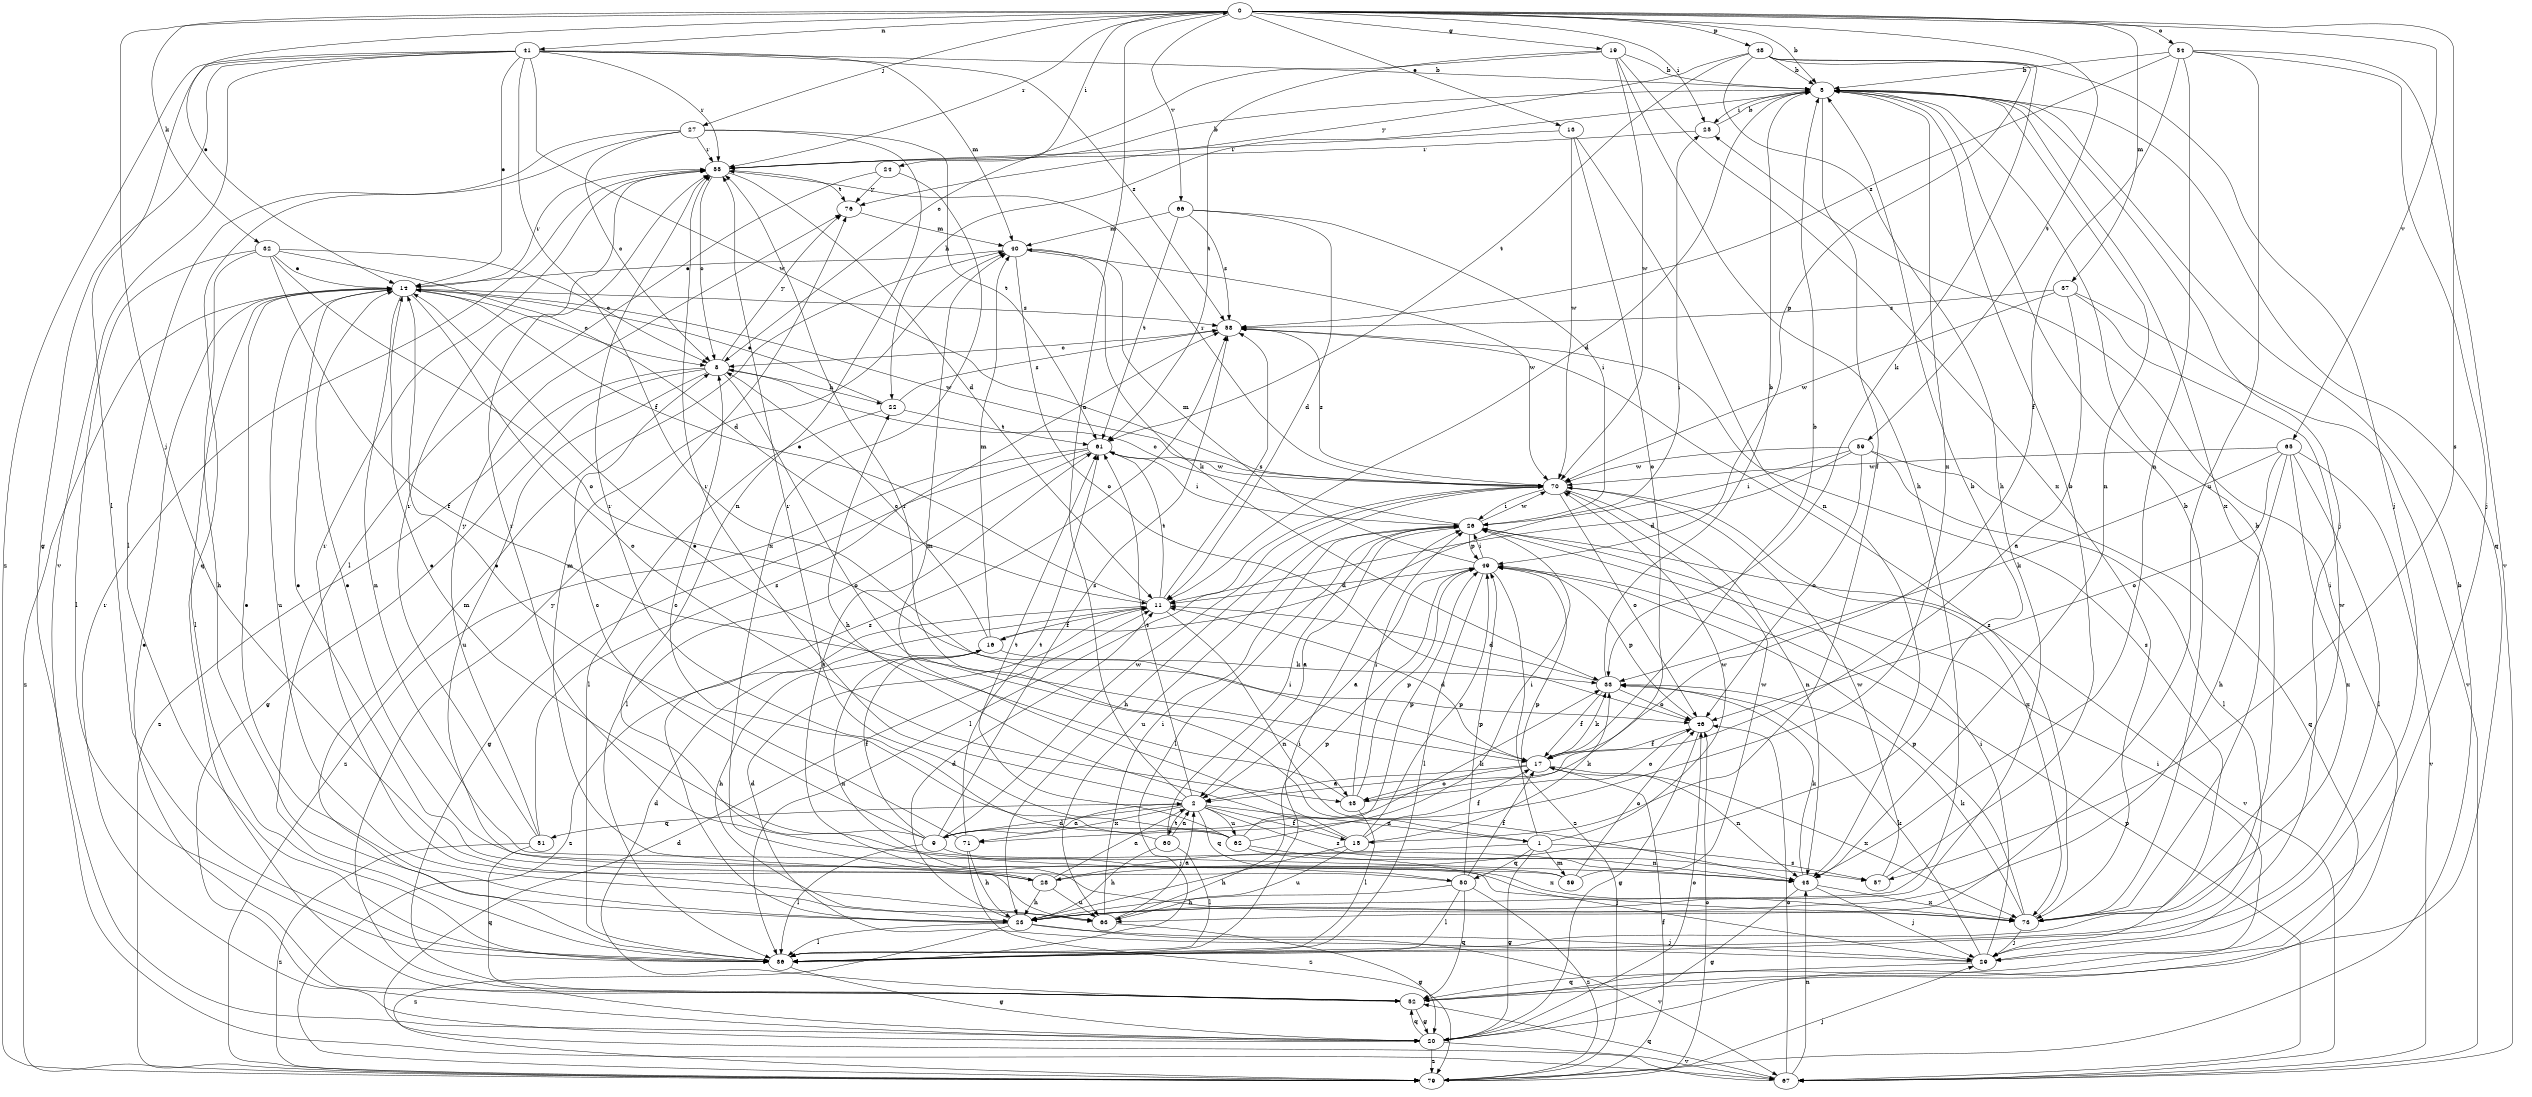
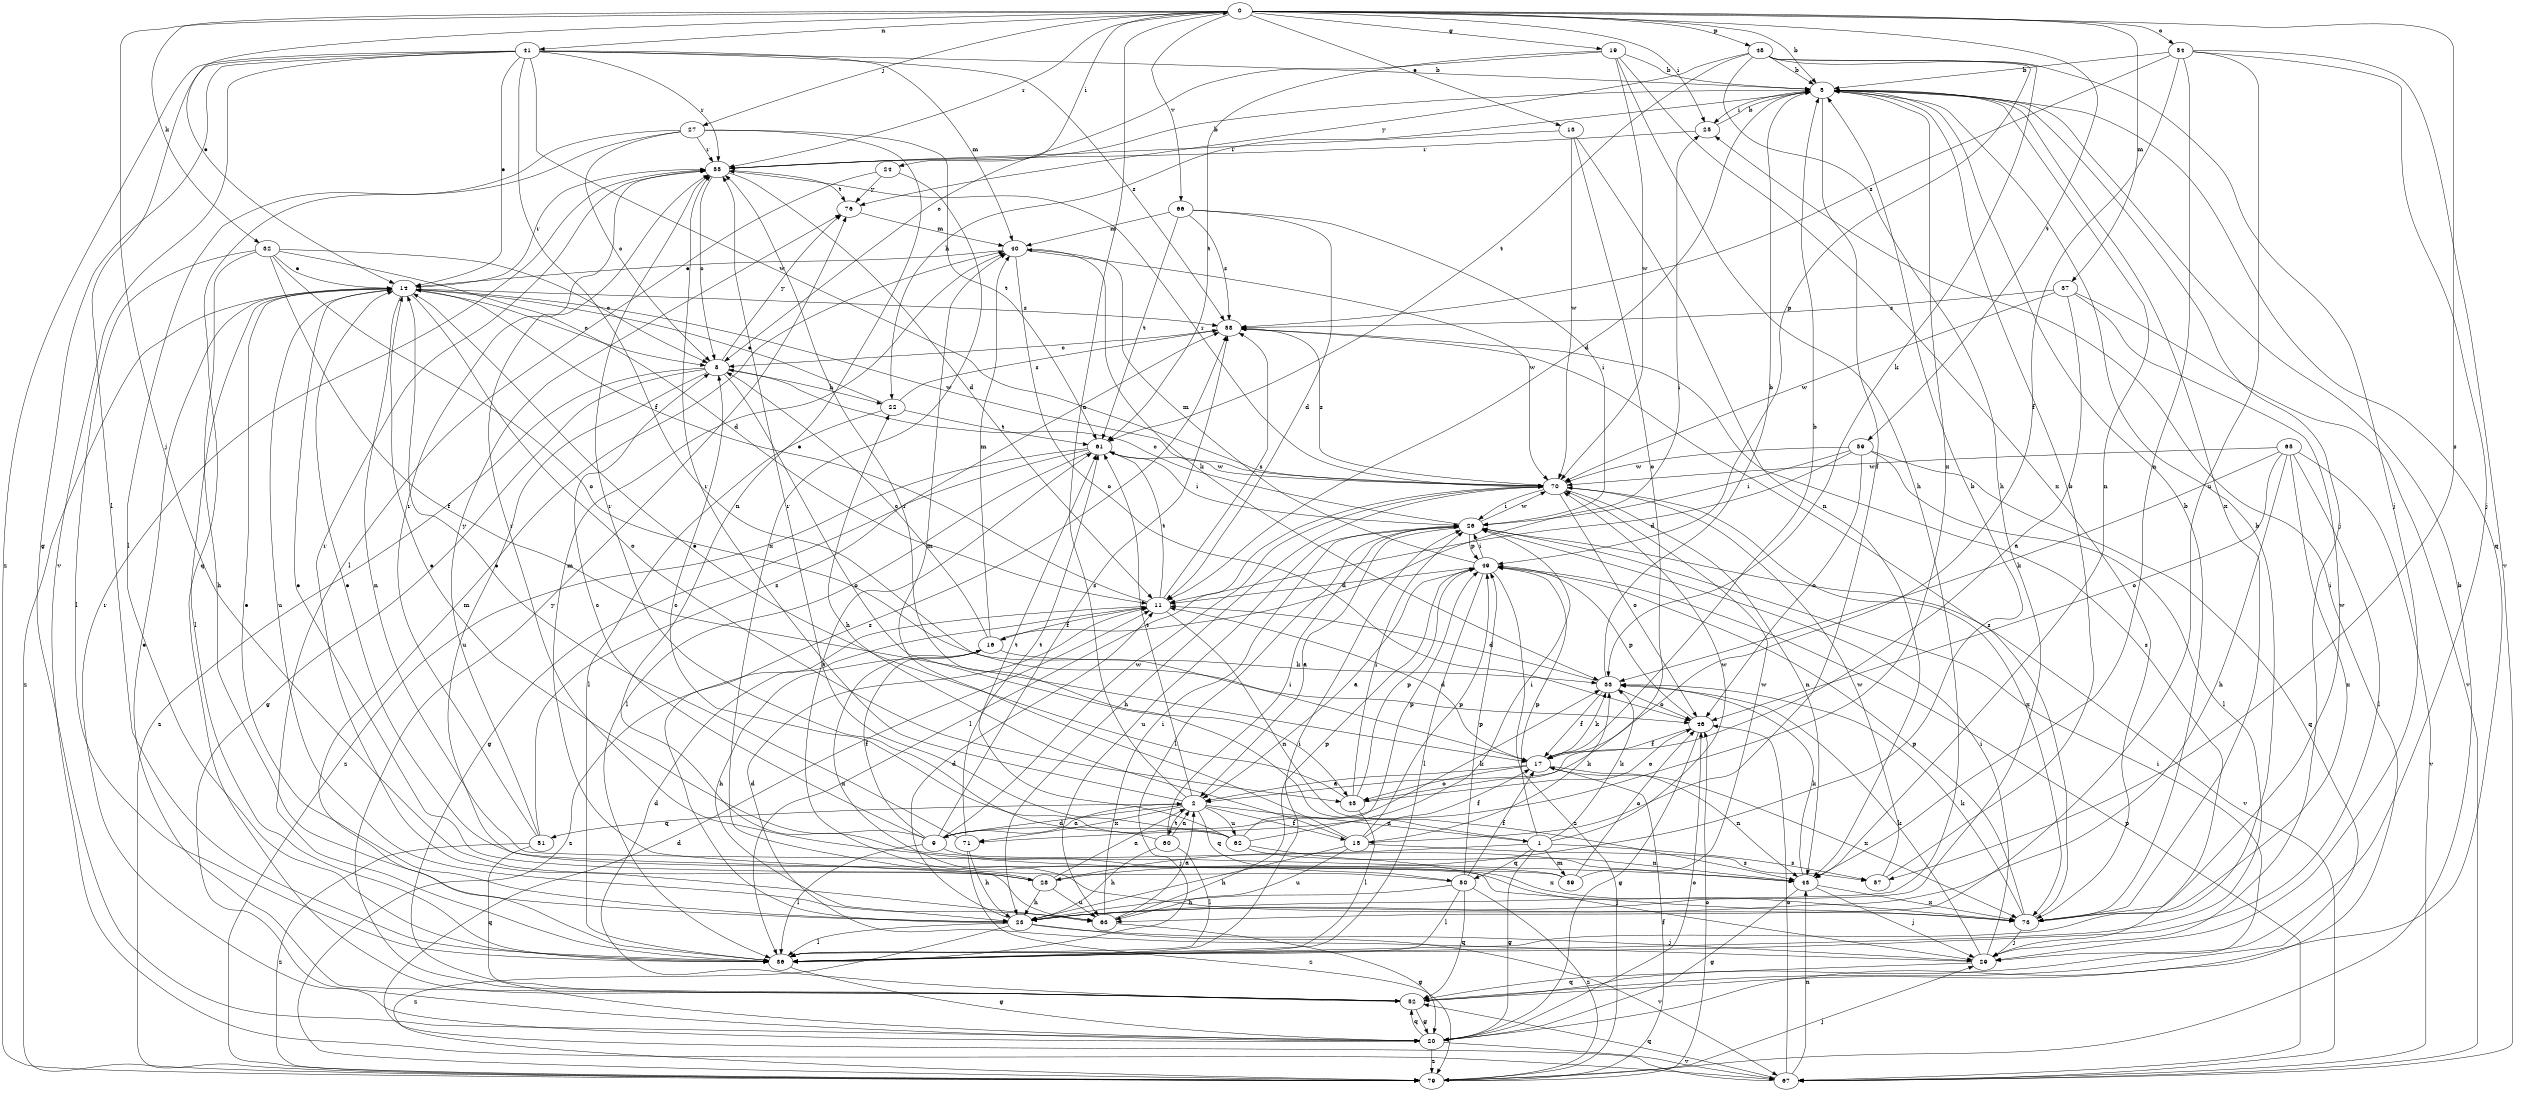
edge "0" -> "65": removed, label "v"
edge "1" -> "33": added, label "k"
edge "2" -> "57": now "15" -> "57"
